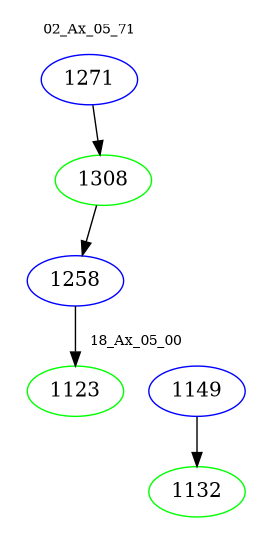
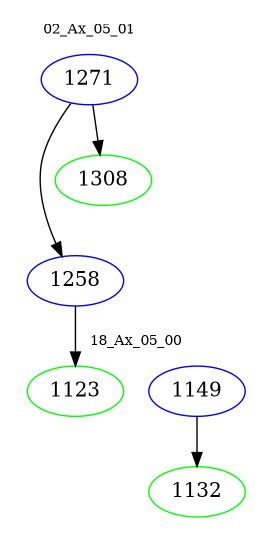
cluster "02_Ax_05_71": label "02_Ax_05_71" -> "02_Ax_05_01"
edge "1308" -> "1258": now "1271" -> "1258"
